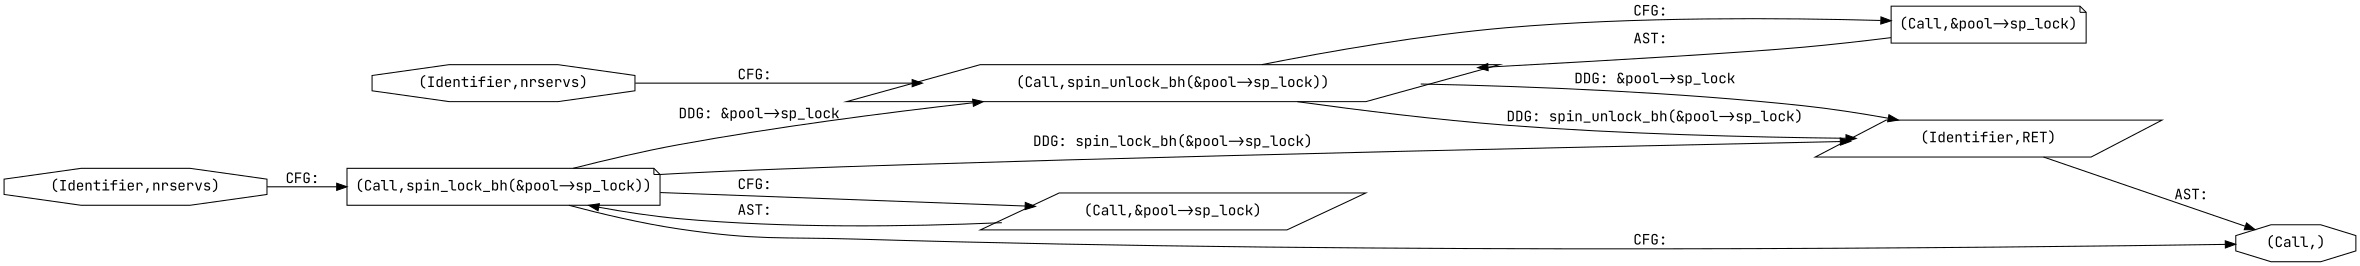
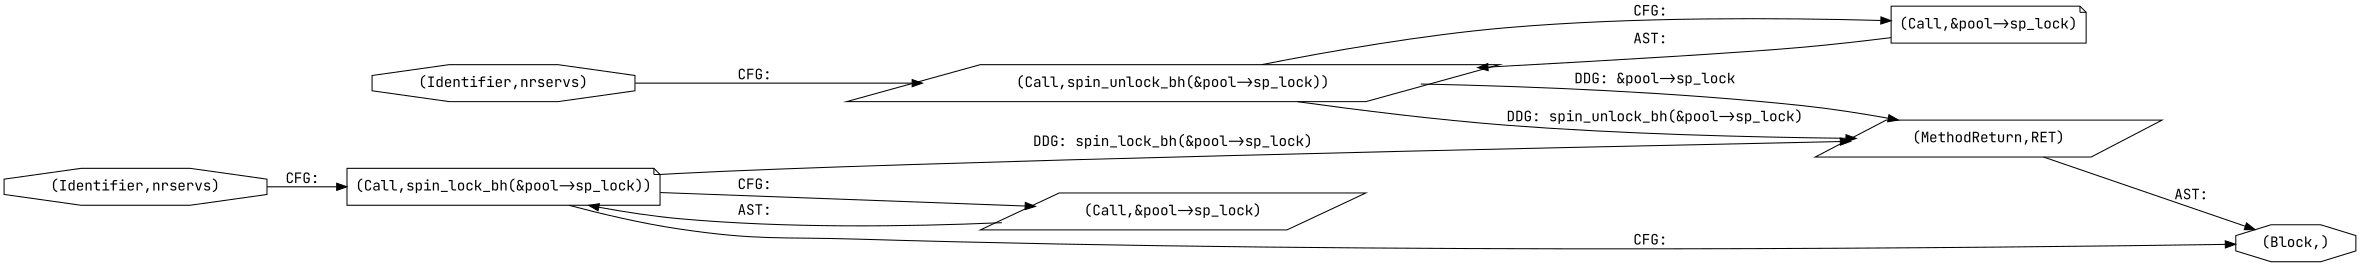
edge "(Call,spin_lock_bh(&pool->sp_lock))" -> "(Call,spin_unlock_bh(&pool->sp_lock))": removed, label "DDG: &pool->sp_lock"
node "(Identifier,RET)": label "(Identifier,RET)" -> "(MethodReturn,RET)"
node "(Call,)": label "(Call,)" -> "(Block,)"
